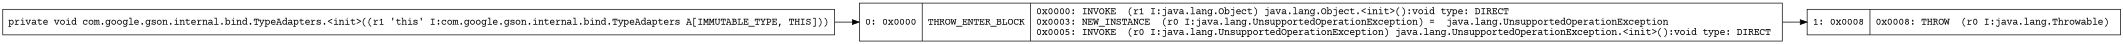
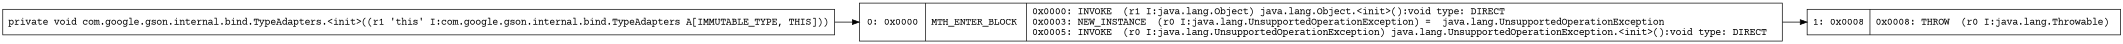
node "0: 0x0000": text "THROW_ENTER_BLOCK" -> "MTH_ENTER_BLOCK"
